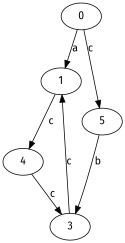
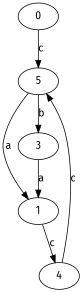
edge "0" -> "1": now "5" -> "1"
edge "3" -> "1": label "c" -> "a"
edge "4" -> "3": now "4" -> "5"
